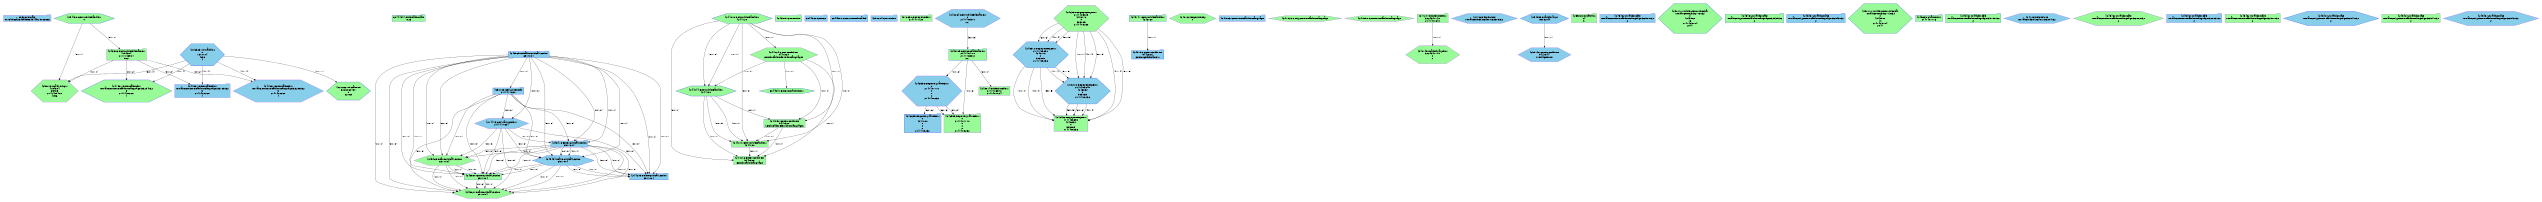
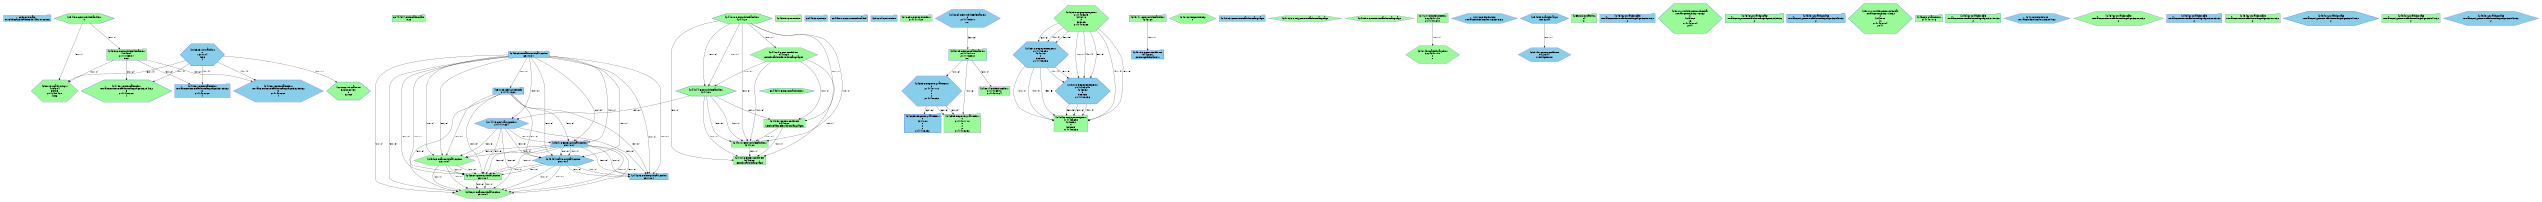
edge "4244024.GetProcAddress 9441320 GetThreadPreferredUILanguages" -> "6844540.GetCommandLineW": now "4244024.GetProcAddress 9441320 GetThreadPreferredUILanguages" -> "4244070.GetModuleHandleW 4244120"
edge "4250188.GetSystemInfo 2147417660" -> "4214413.GetStartupInfoW 2147417624": now "4244044.GetModuleHandleW 4244120" -> "4214413.GetStartupInfoW 2147417624"
